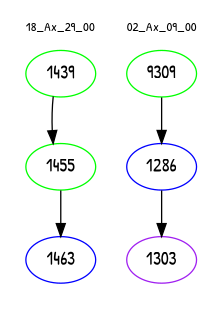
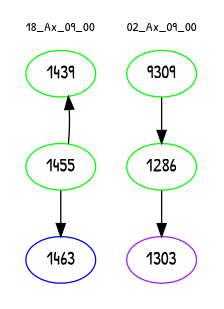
cluster "18_Ax_29_00": label "18_Ax_29_00" -> "18_Ax_09_00"
edge "1439" -> "1455": reversed
node "1286": color blue -> green
